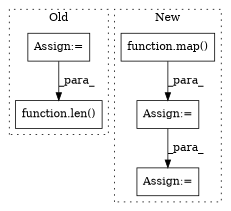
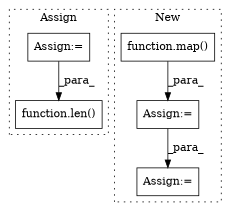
cluster "Old": label "Old" -> "Assign"
